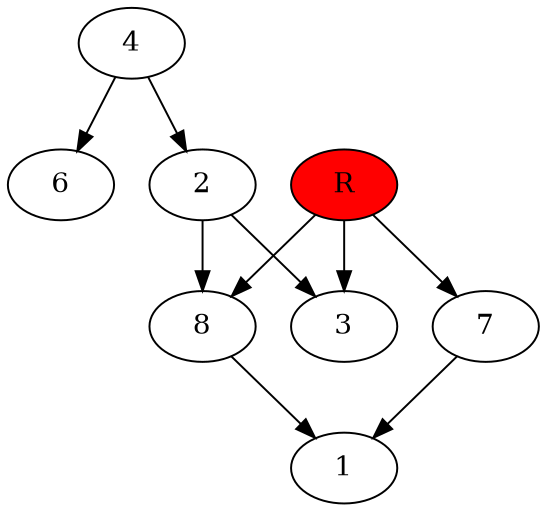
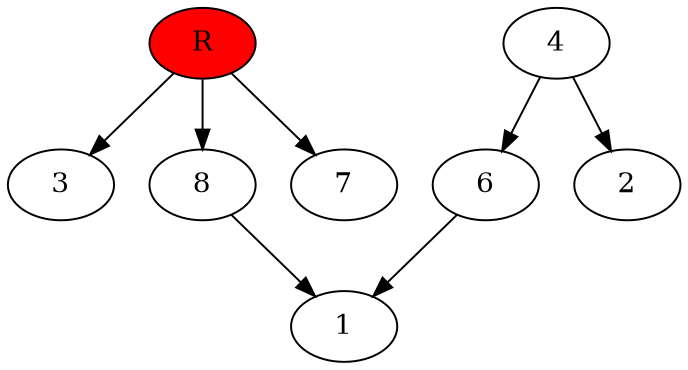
edge "2" -> "8": removed
edge "2" -> "3": removed
edge "7" -> "1": now "6" -> "1"
